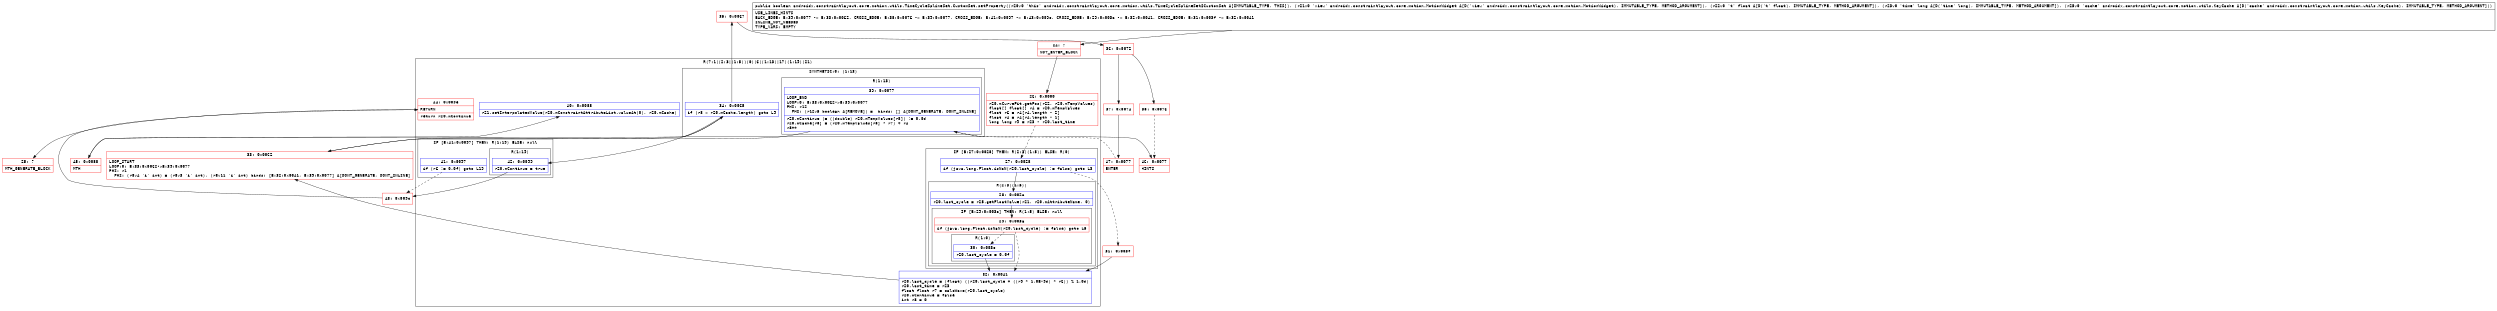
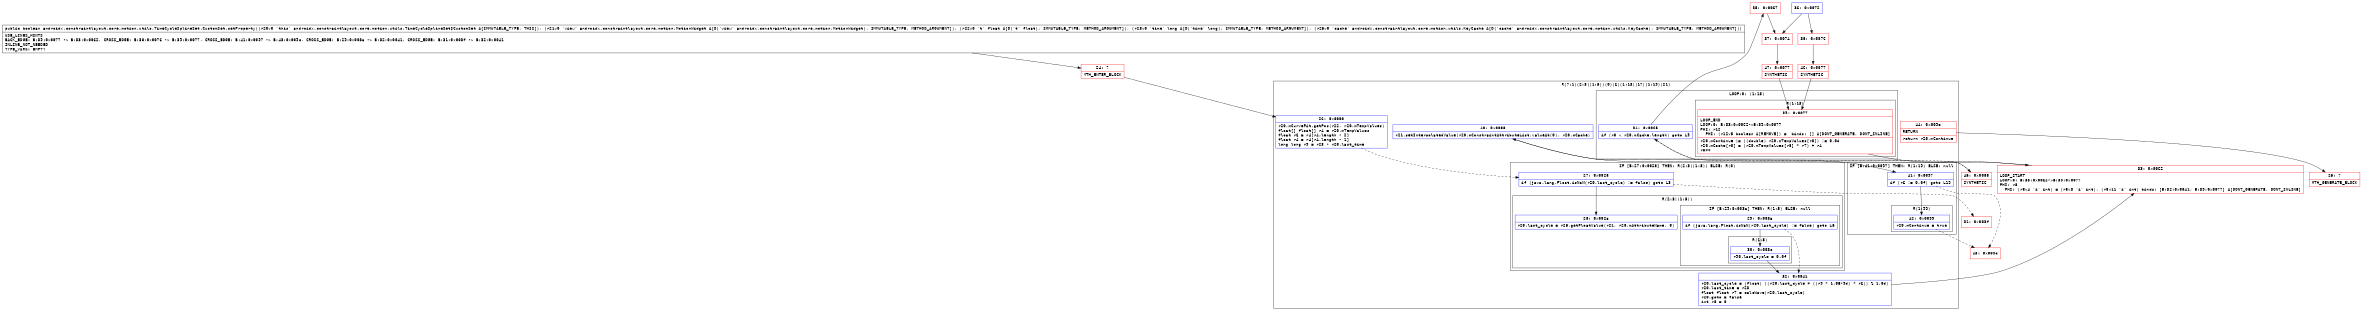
edge "35: 0x0067" -> "36: 0x0072": now "35: 0x0067" -> "37: 0x0074"
node "36: 0x0072": color red -> blue
node "24: ?": text "NOT_ENTER_BLOCK" -> "MTH_ENTER_BLOCK"
cluster "SYNTHETIC:0: (1:13)": label "SYNTHETIC:0: (1:13)" -> "LOOP:0: (1:13)"
node "39: 0x0077": color blue -> red
node "26: 0x0000": color red -> blue
edge "38: 0x0076" -> "46: 0x0077": style dashed -> solid
edge "34: 0x0065" -> "45: 0x0088": style solid -> dashed
edge "47: 0x0077" -> "39: 0x0077": style dashed -> solid
edge "39: 0x0077" -> "46: 0x0077": reversed
edge "43: 0x009c" -> "44: 0x009e": removed
edge "34: 0x0065" -> "42: 0x0099": now "41: 0x0097" -> "42: 0x0099"
cluster "R(1:19)": label "R(1:19)" -> "R(1:99)"
edge "40: 0x0088" -> "41: 0x0097": added
node "45: 0x0088": text "MTH" -> "SYNTHETIC"
node "47: 0x0077": text "ENTER" -> "SYNTHETIC"
node "46: 0x0077": text "HINTS" -> "SYNTHETIC"
node "33: 0x0062": text "PHI: r1" -> "PHI: r8"
edge "42: 0x0099" -> "43: 0x009c": style solid -> dashed
edge "28: 0x002a" -> "29: 0x003a": removed
node "29: 0x003a": color red -> blue
edge "29: 0x003a" -> "30: 0x003c": style dashed -> solid
cluster "R(1:0)": label "R(1:0)" -> "R(1:5)"
node "30: 0x003c": text "r20.last_cycle = 0.0f" -> "r90.last_cycle = 0.0f"
edge "31: 0x003f" -> "32: 0x0041": removed
node "32: 0x0041": text "r20.mContinue = false" -> "r20.goto = false"
